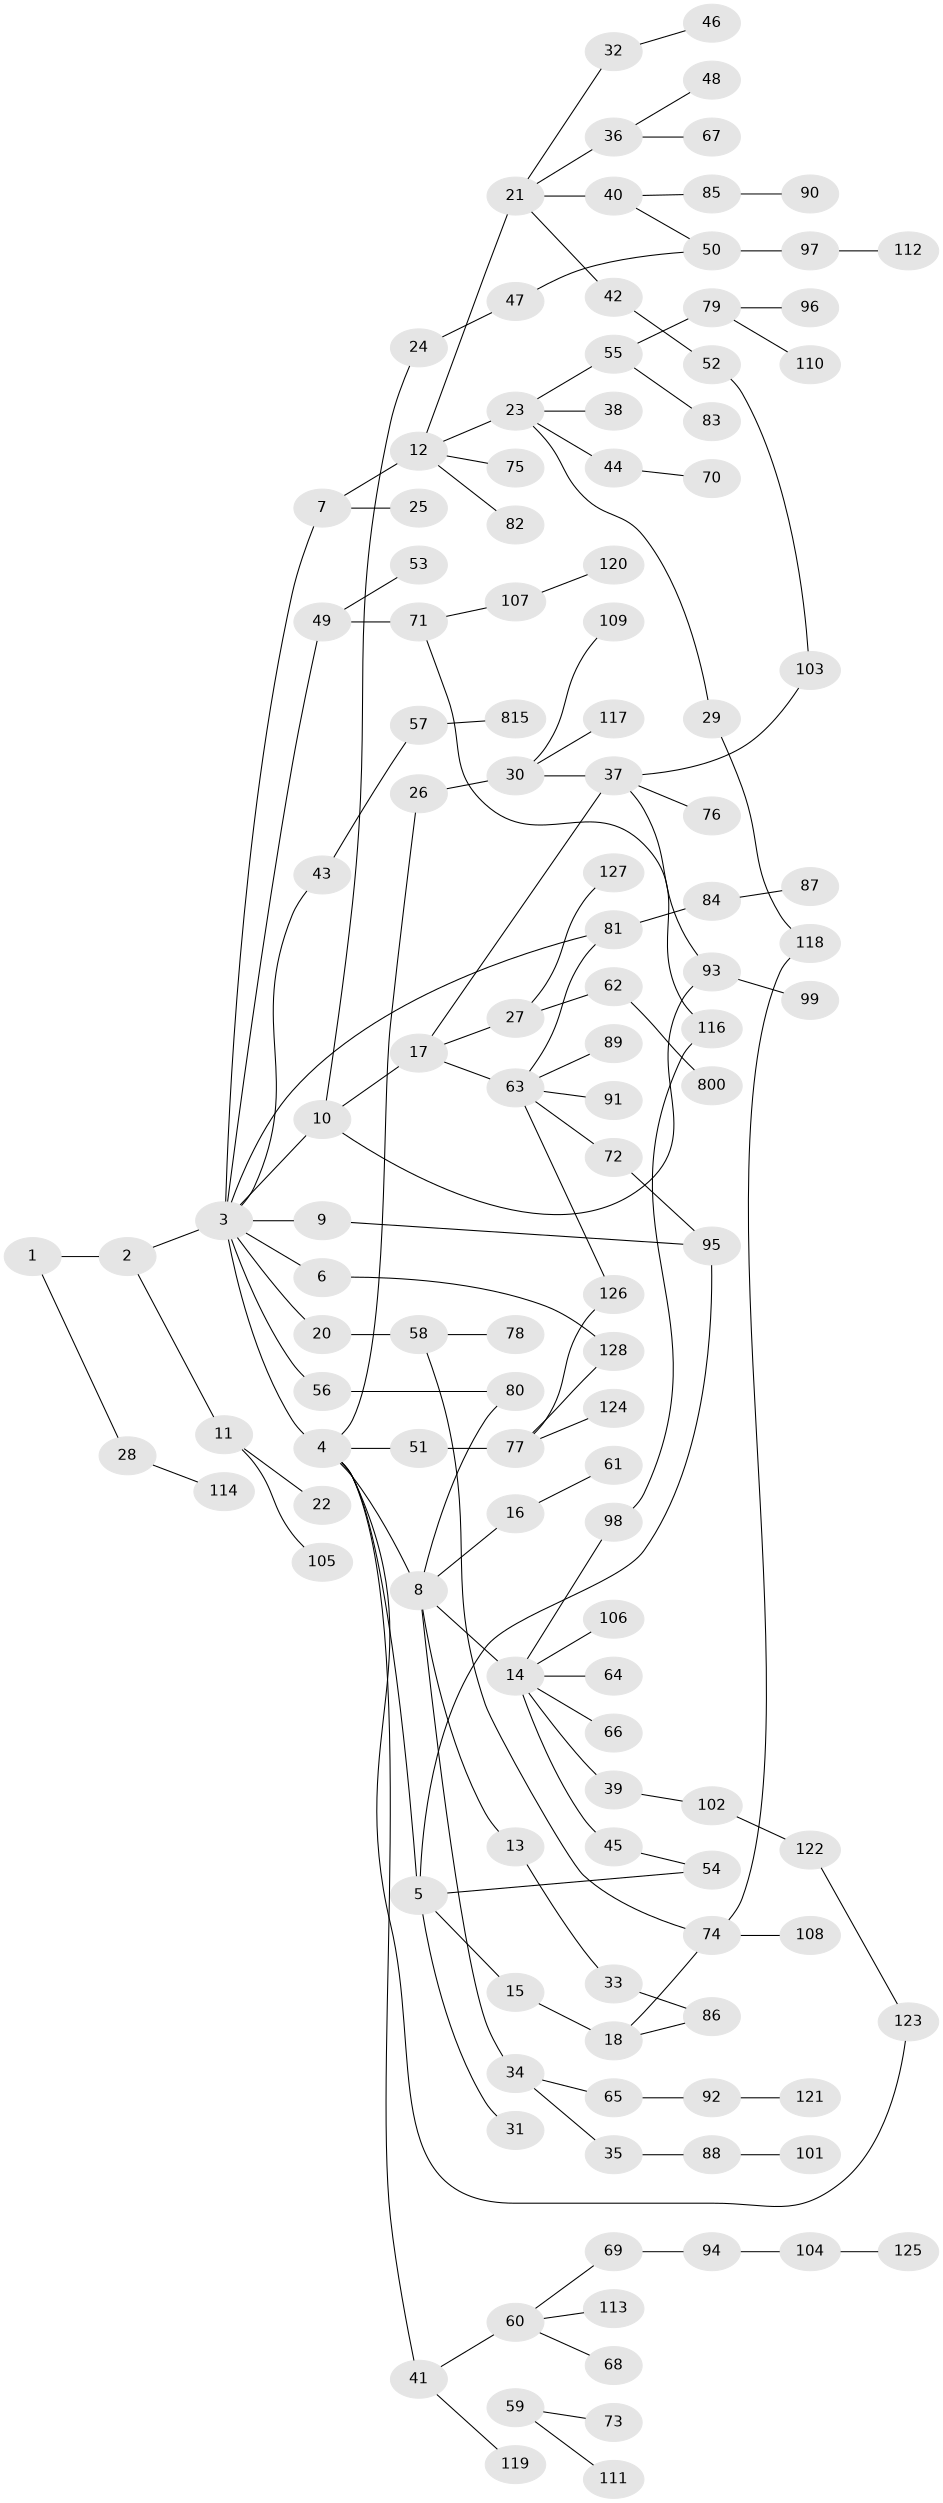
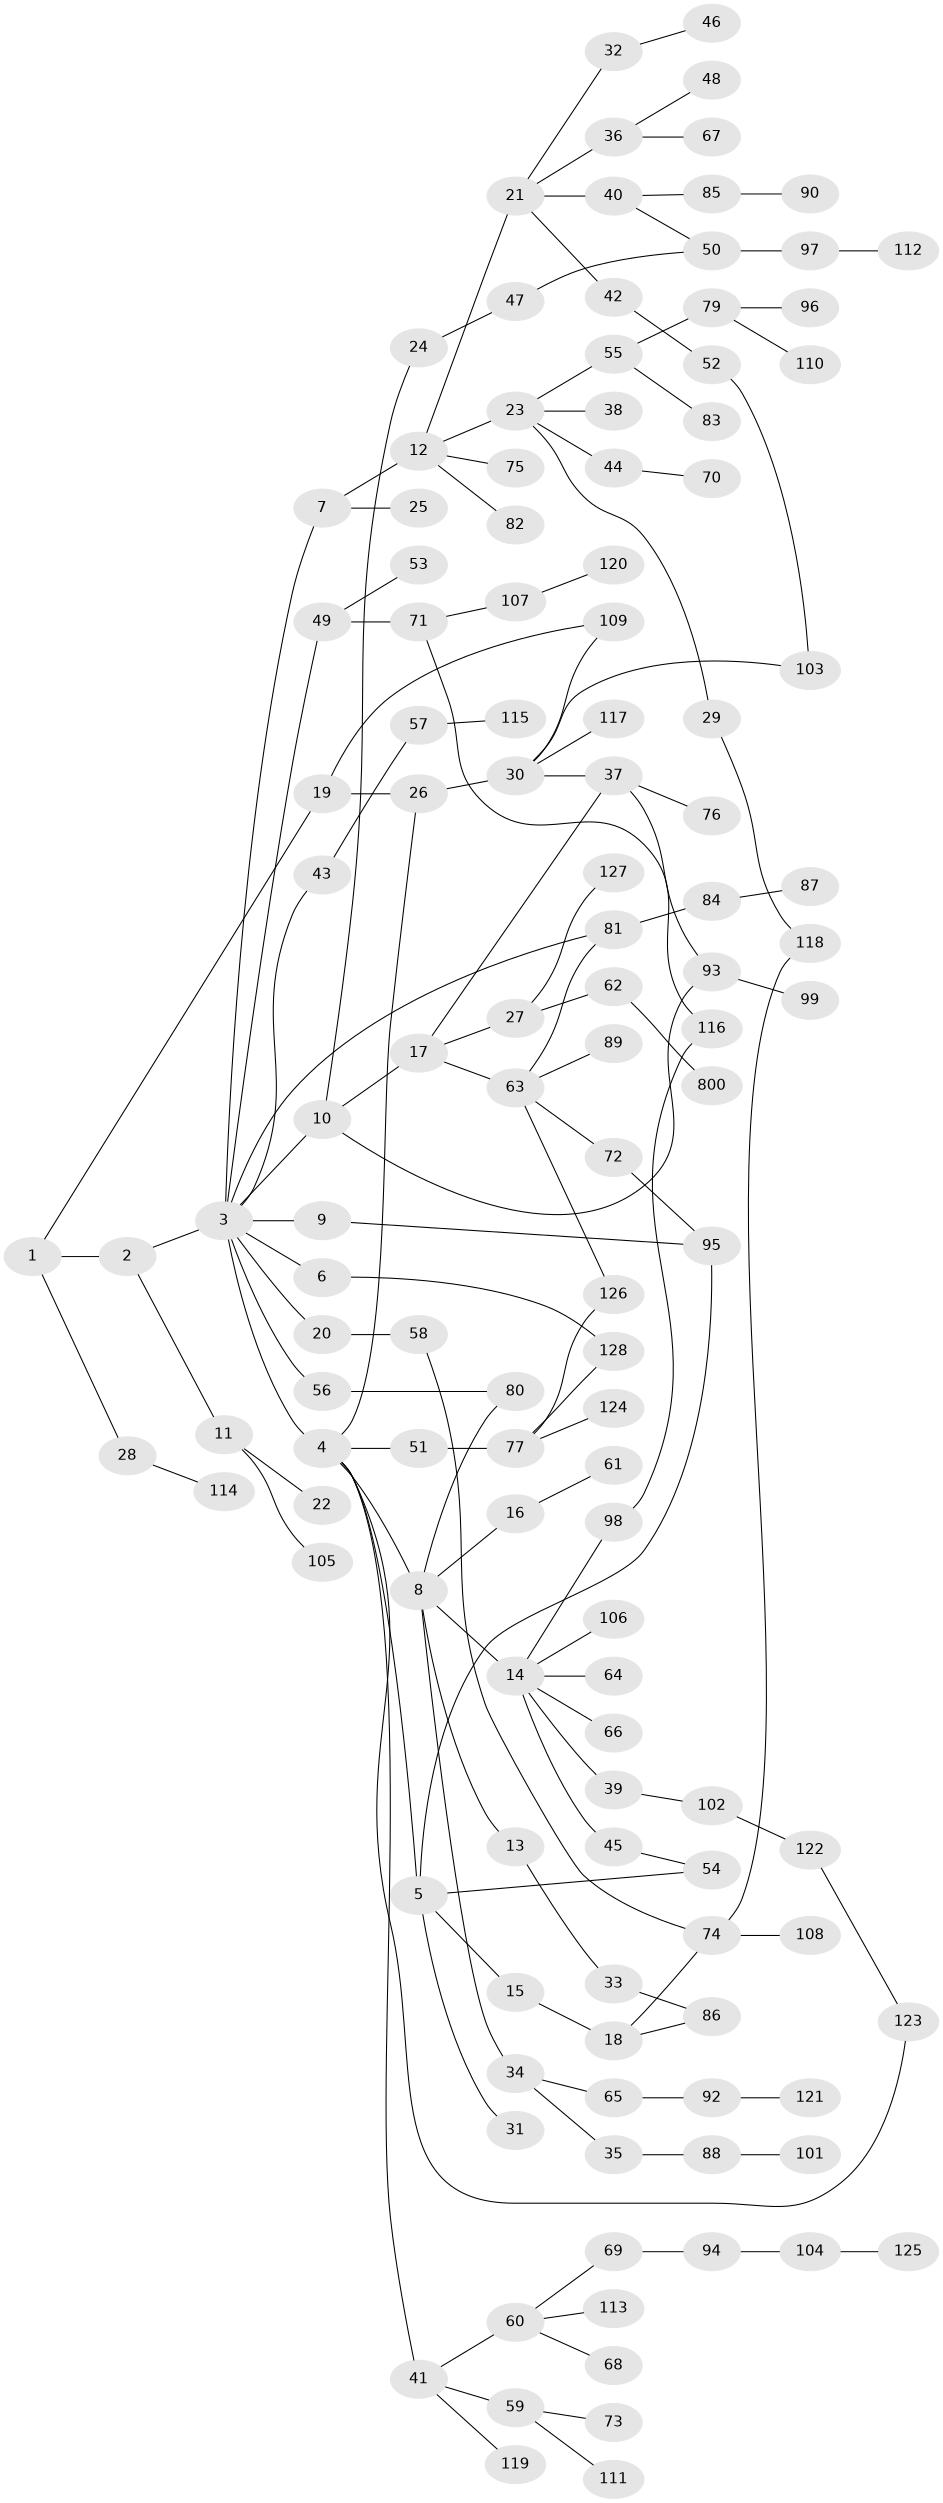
node "815": label "815" -> "115"
edge "103" -- "37": now "103" -- "30"
node "19": added
node "91": removed
node "78": removed
edge "41" -- "59": added
